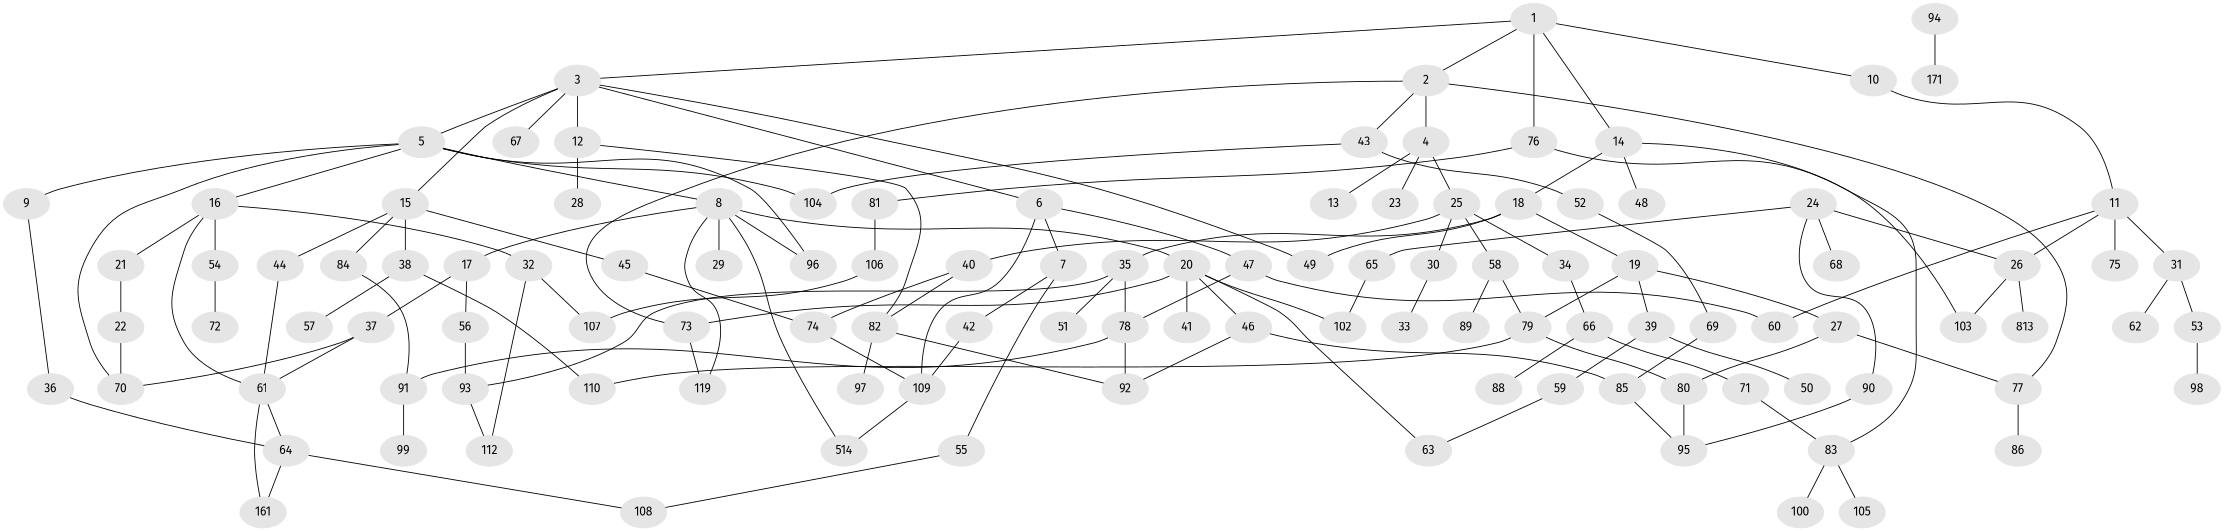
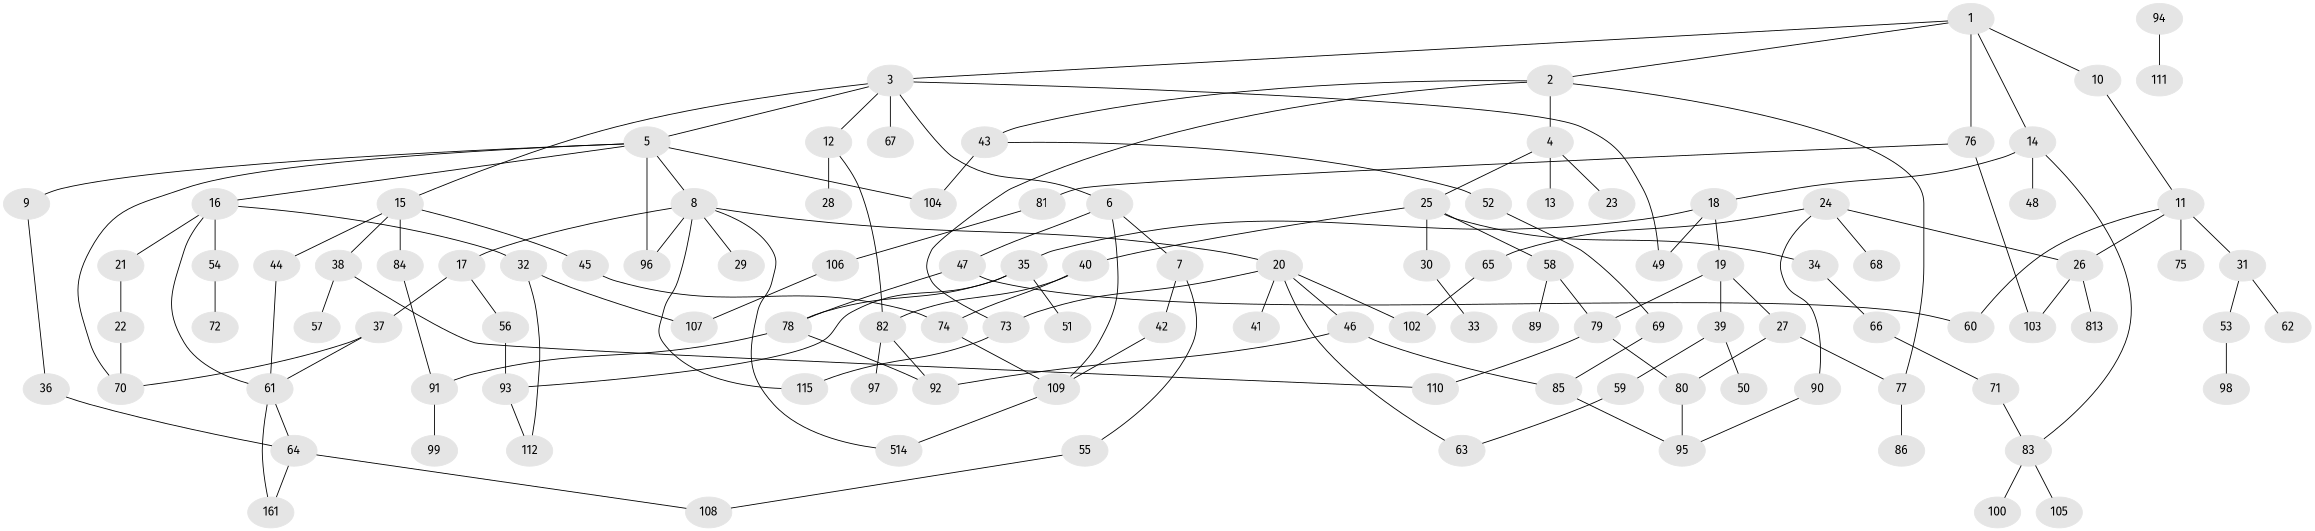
node "171": label "171" -> "111"
node "119": label "119" -> "115"
node "88": removed
